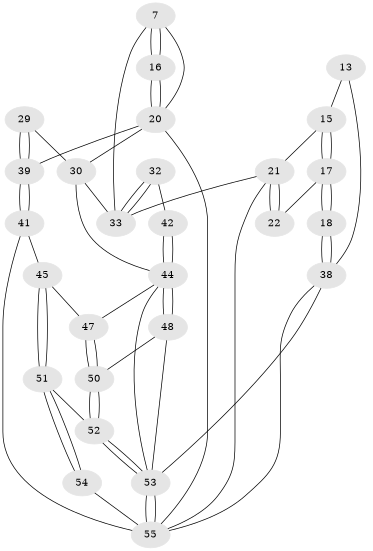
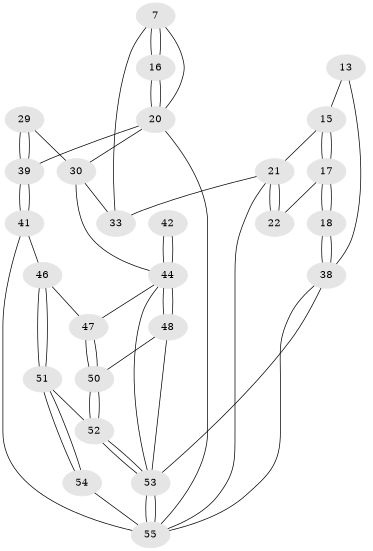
node "32": removed
node "45": label "45" -> "46"
